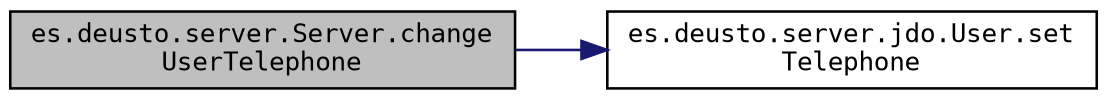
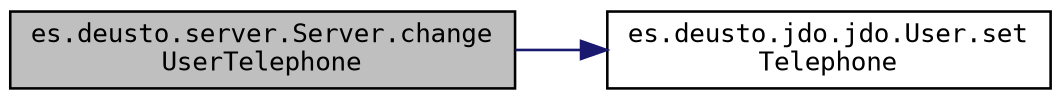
node "es.deusto.server.jdo.User.set Telephone": label "es.deusto.server.jdo.User.set Telephone" -> "es.deusto.jdo.jdo.User.set Telephone"
